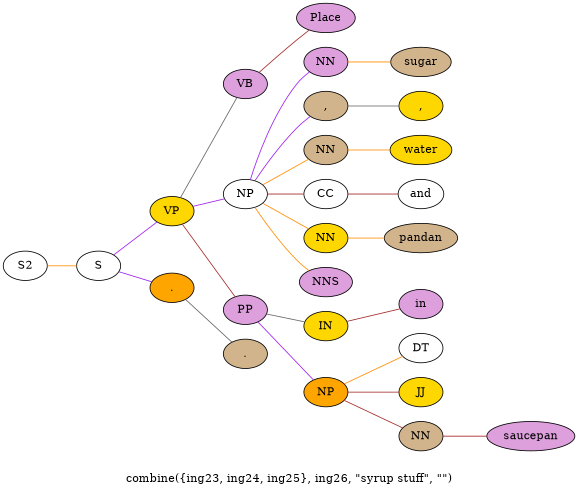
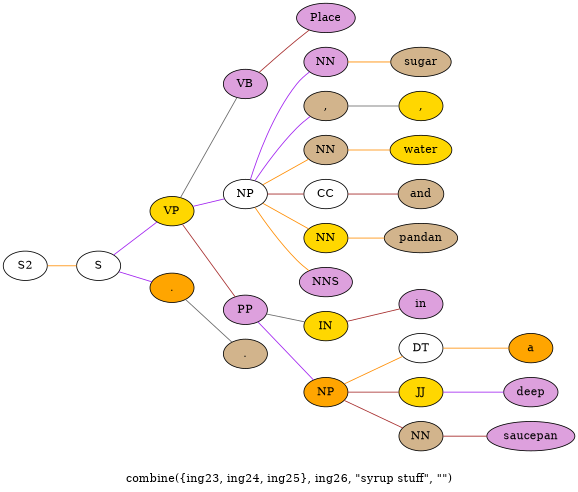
node "and": fillcolor white -> tan
node "a": added
node "deep": added
